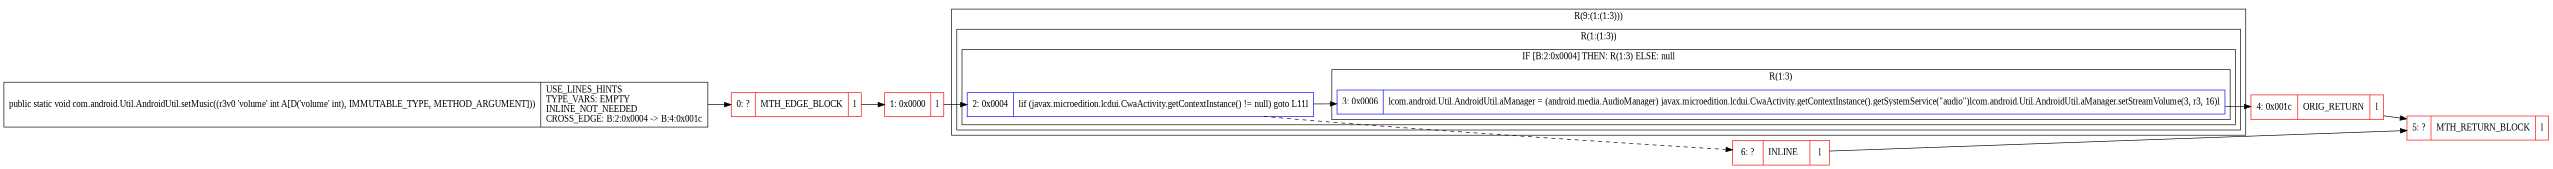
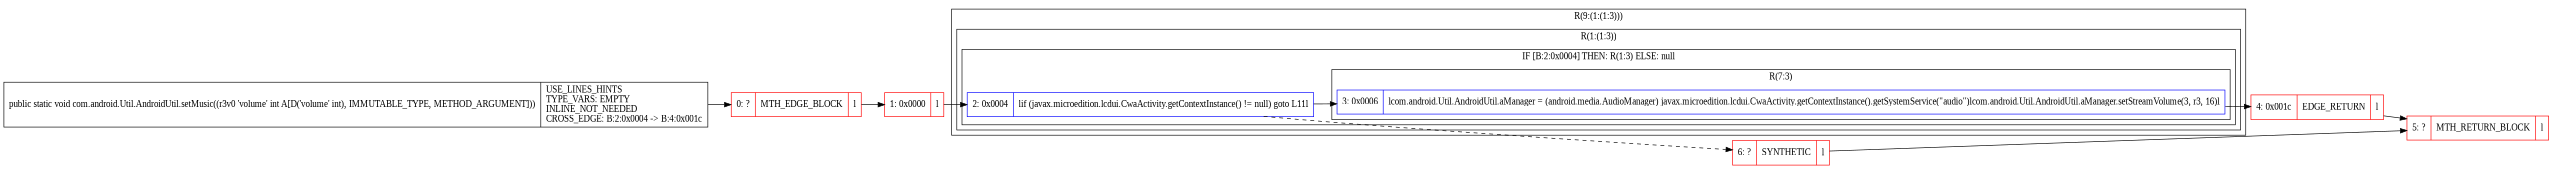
cluster "R(1:3)": label "R(1:3)" -> "R(7:3)"
node "4: 0x001c": text "ORIG_RETURN" -> "EDGE_RETURN"
node "6: ?": text "INLINE" -> "SYNTHETIC"
